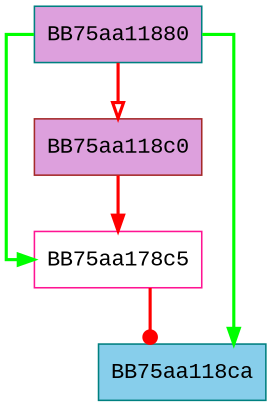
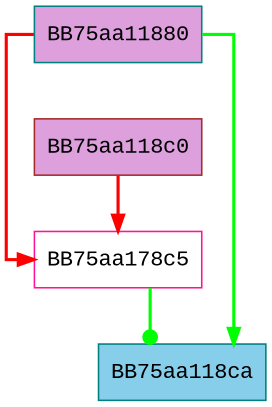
edge "BB75aa11880" -> "BB75aa118c0": removed
edge "BB75aa11880" -> "BB75aa178c5": color green -> red
edge "BB75aa178c5" -> "BB75aa118ca": color red -> green
